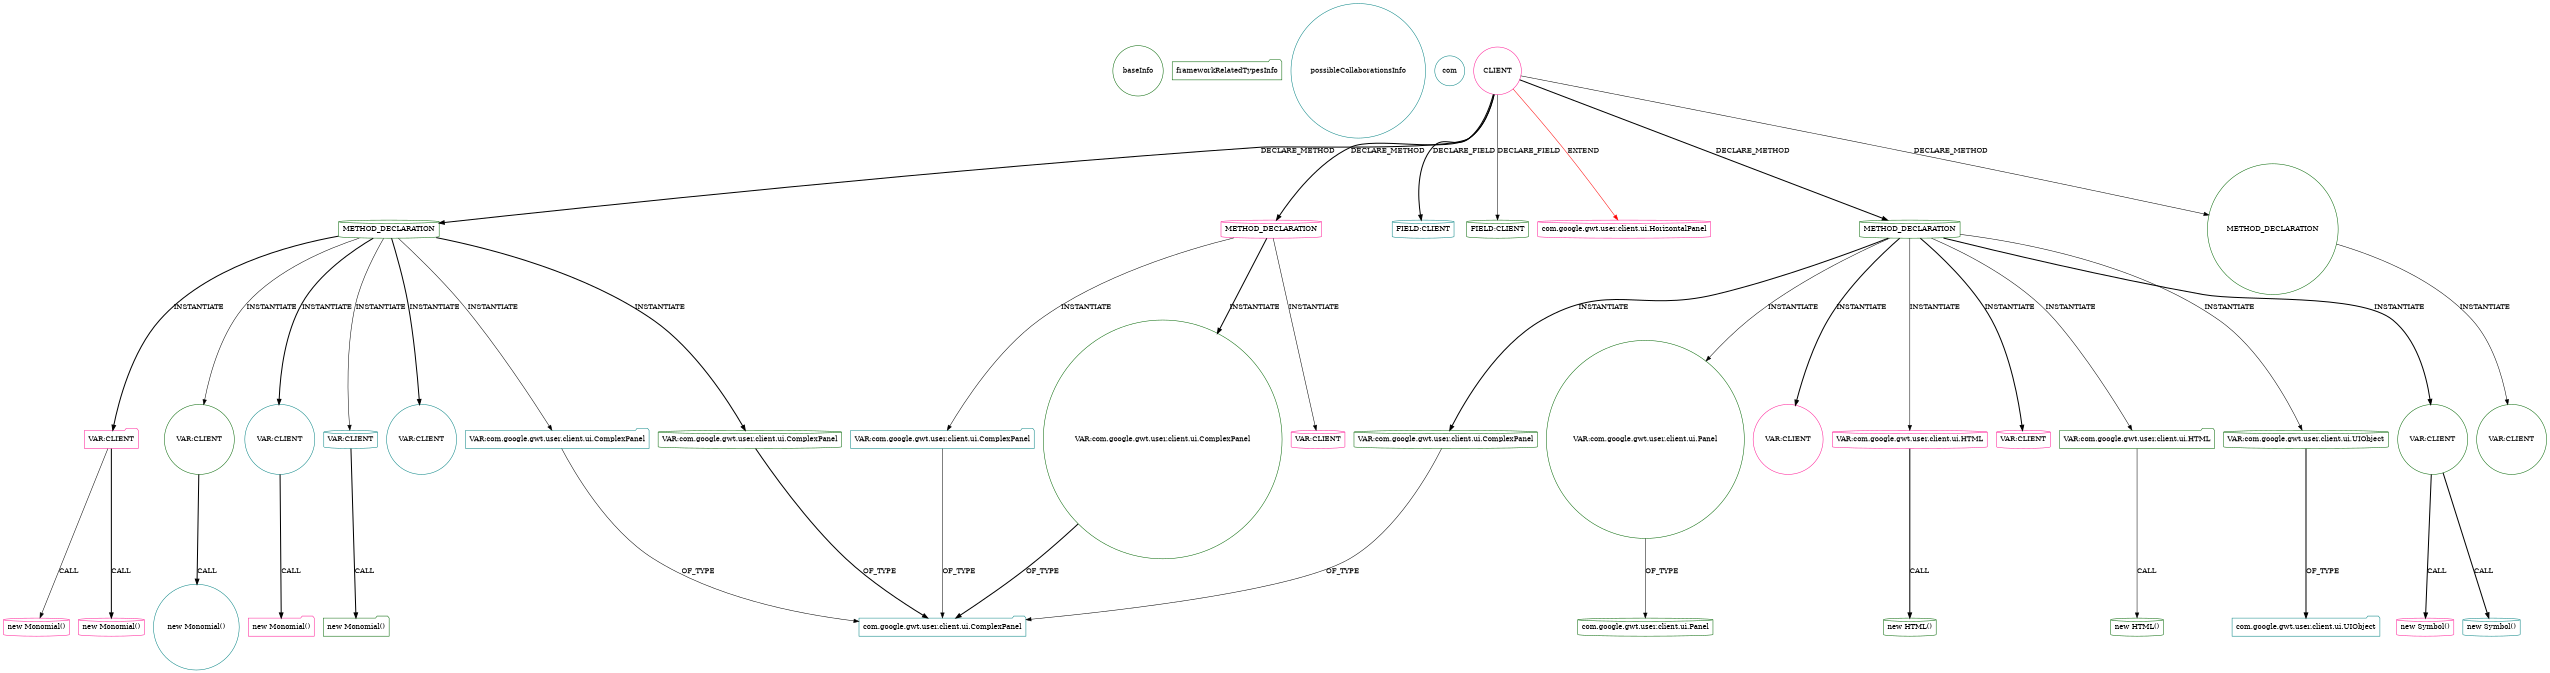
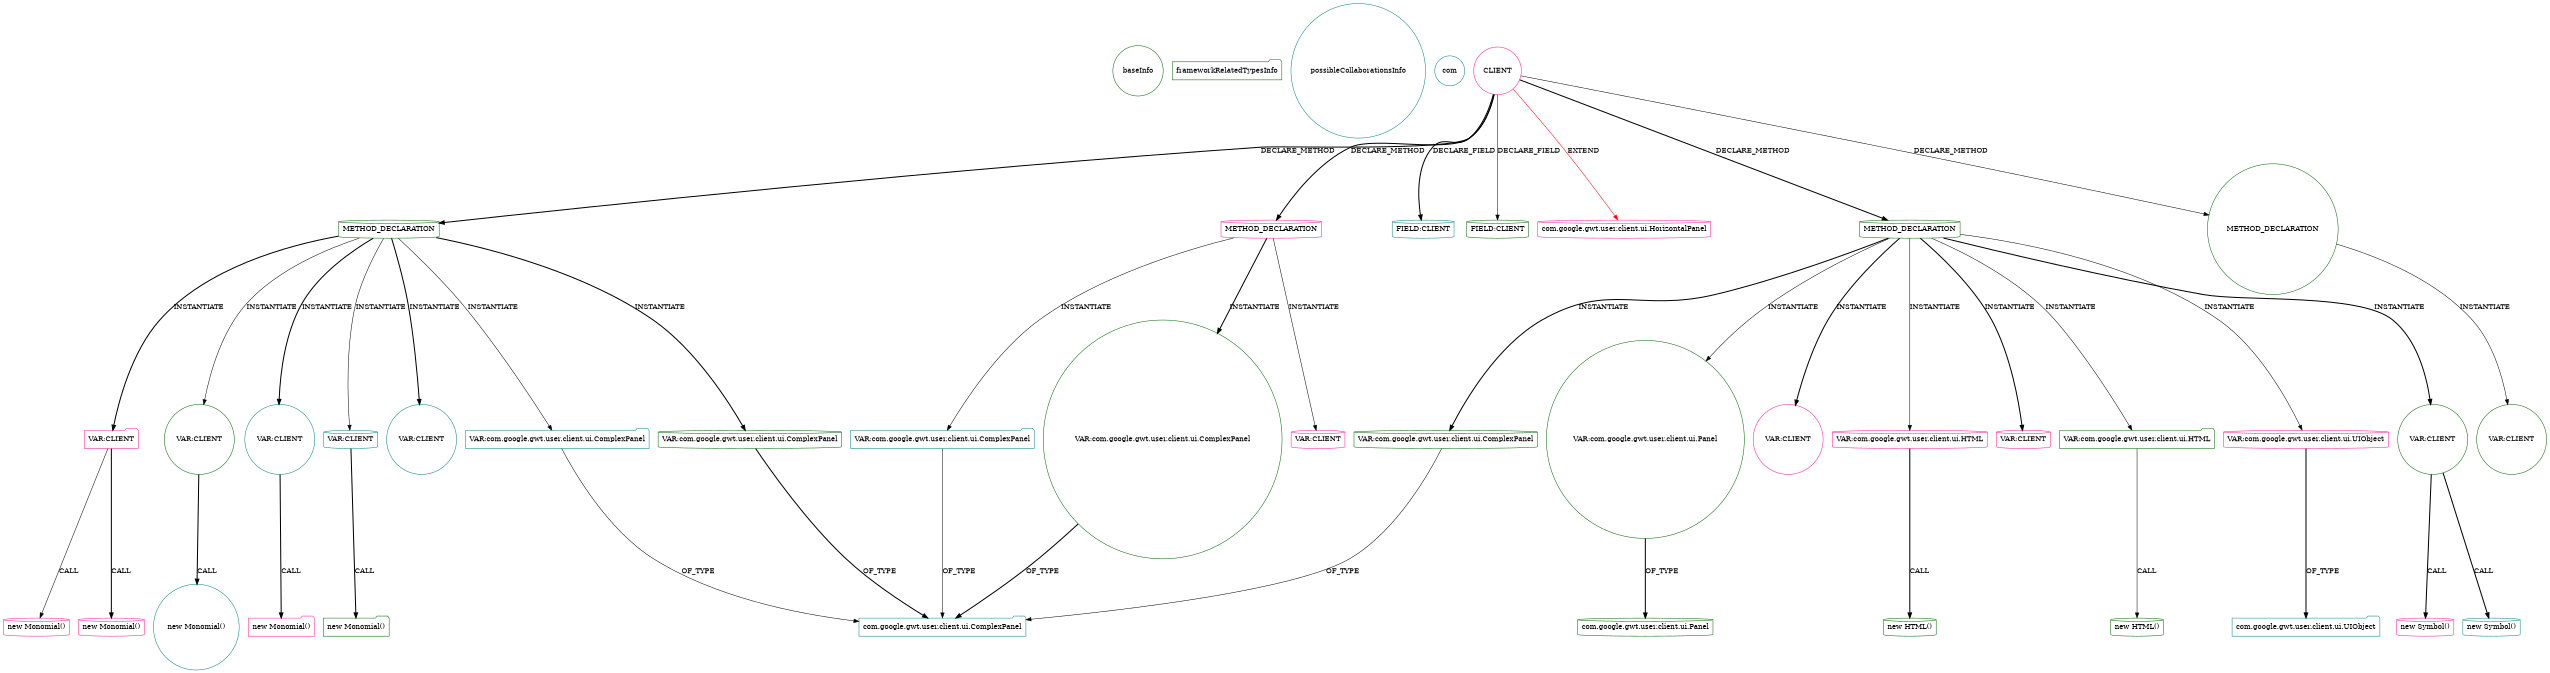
node "VAR:com.google.gwt.user.client.ui.UIObject": color darkgreen -> deeppink
edge "VAR:com.google.gwt.user.client.ui.Panel" -> "com.google.gwt.user.client.ui.Panel": style solid -> bold
